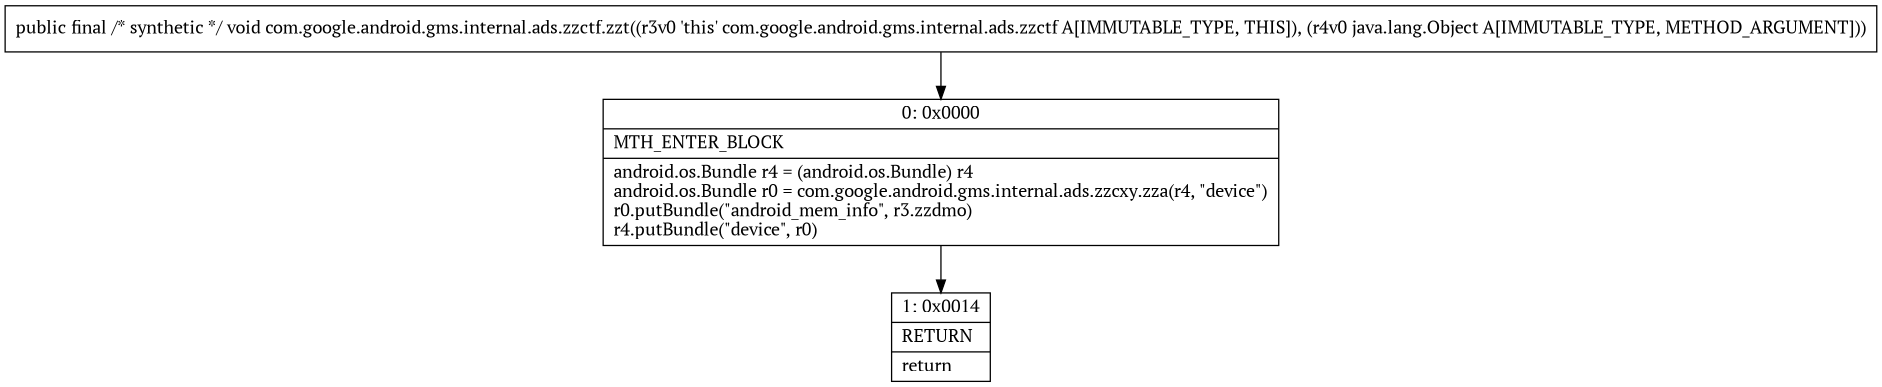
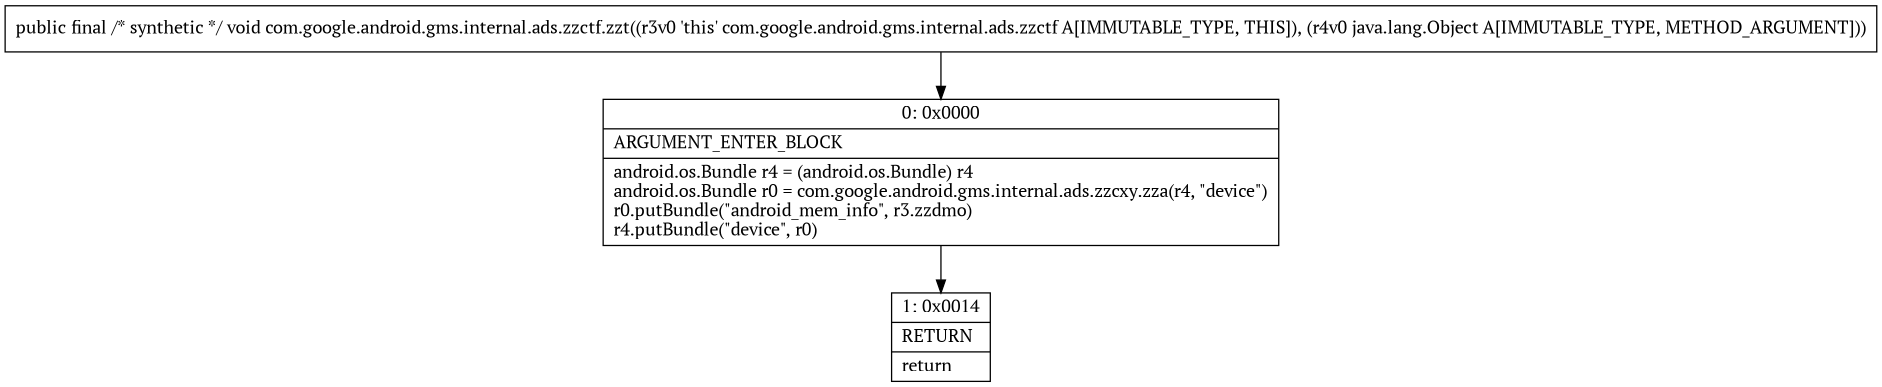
node "0: 0x0000": text "MTH_ENTER_BLOCK" -> "ARGUMENT_ENTER_BLOCK"
